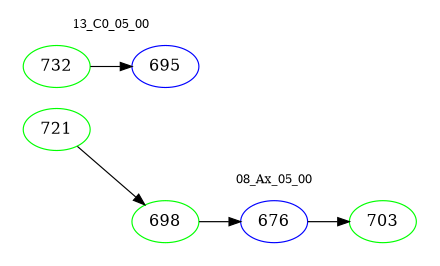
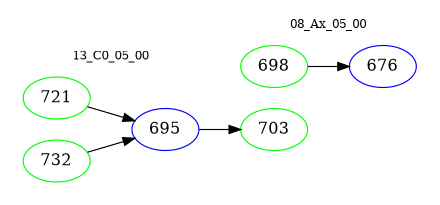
edge "721" -> "698": now "721" -> "695"
edge "676" -> "703": now "695" -> "703"
